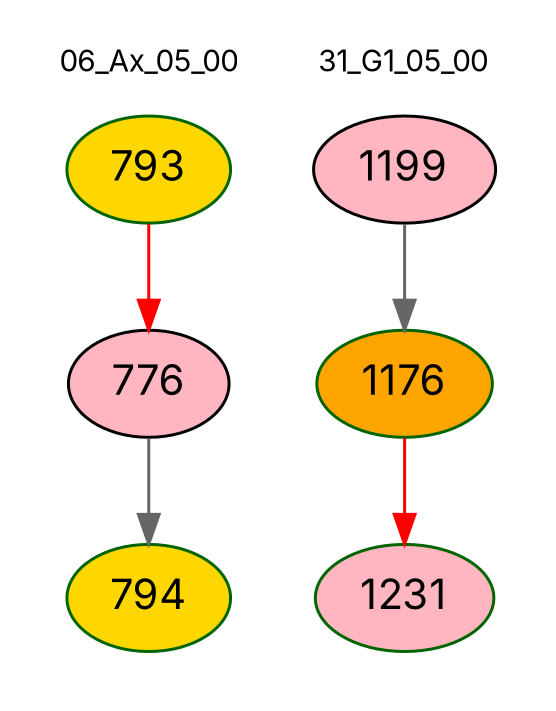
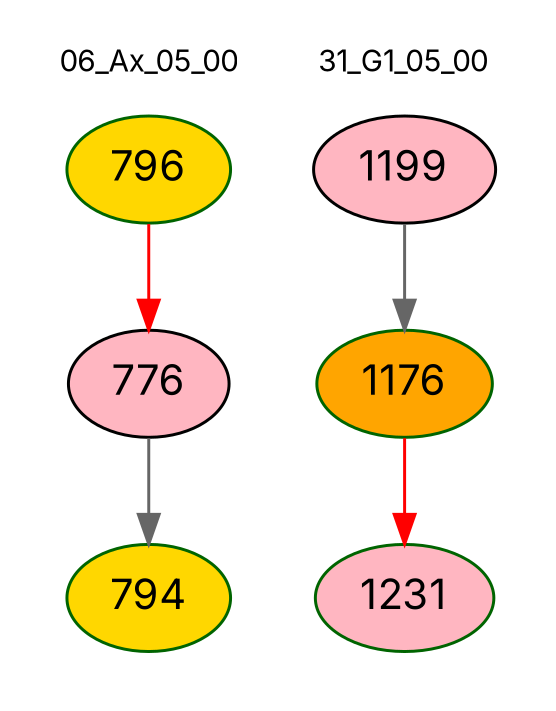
node "793": label "793" -> "796"
